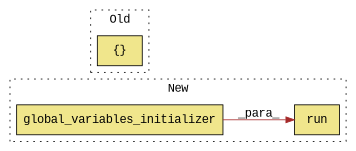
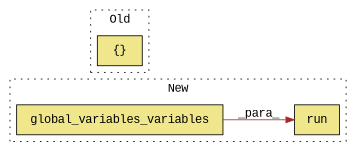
node "global_variables_initializer": label "global_variables_initializer" -> "global_variables_variables"
